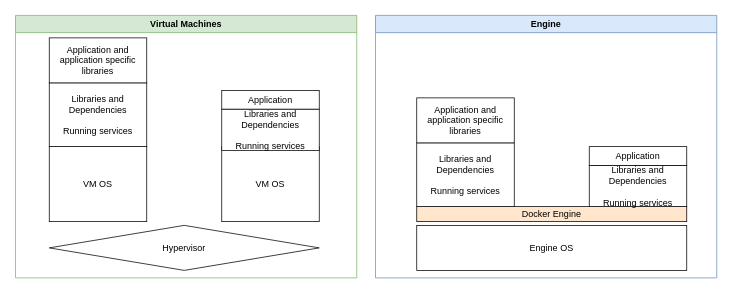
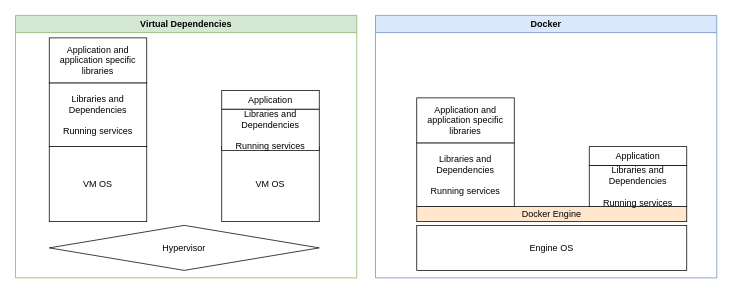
node "Virtual Machines": label "Virtual Machines" -> "Virtual Dependencies"
node "Engine": label "Engine" -> "Docker"
